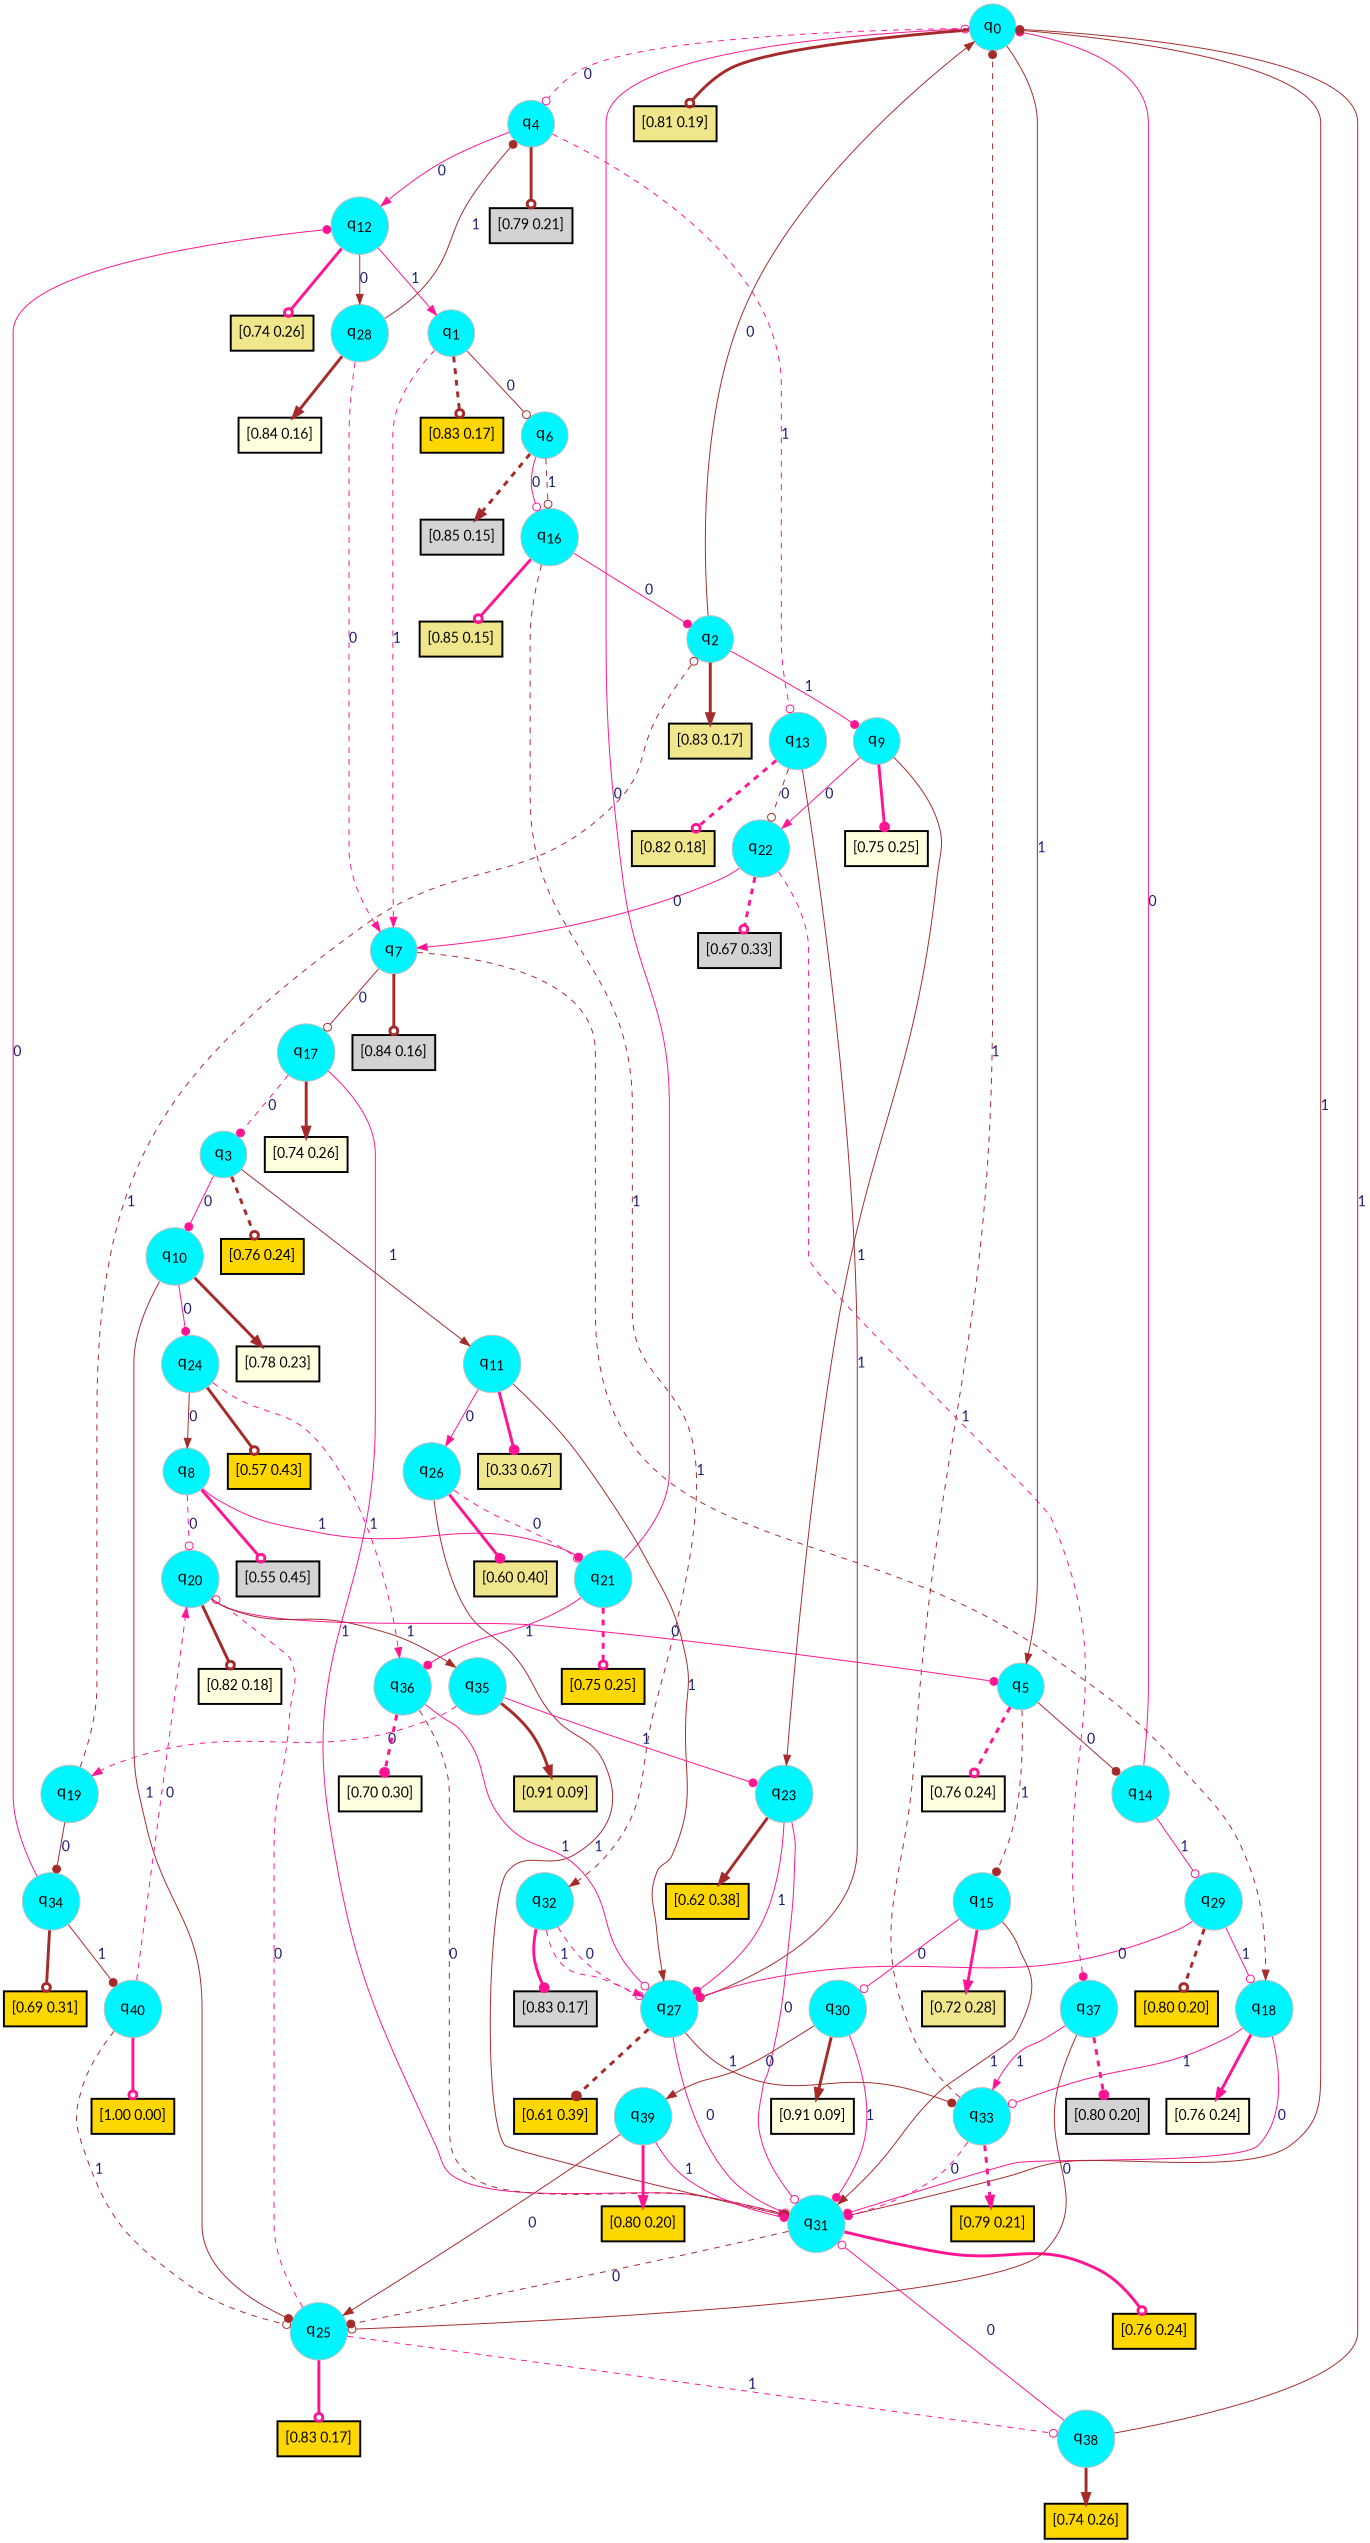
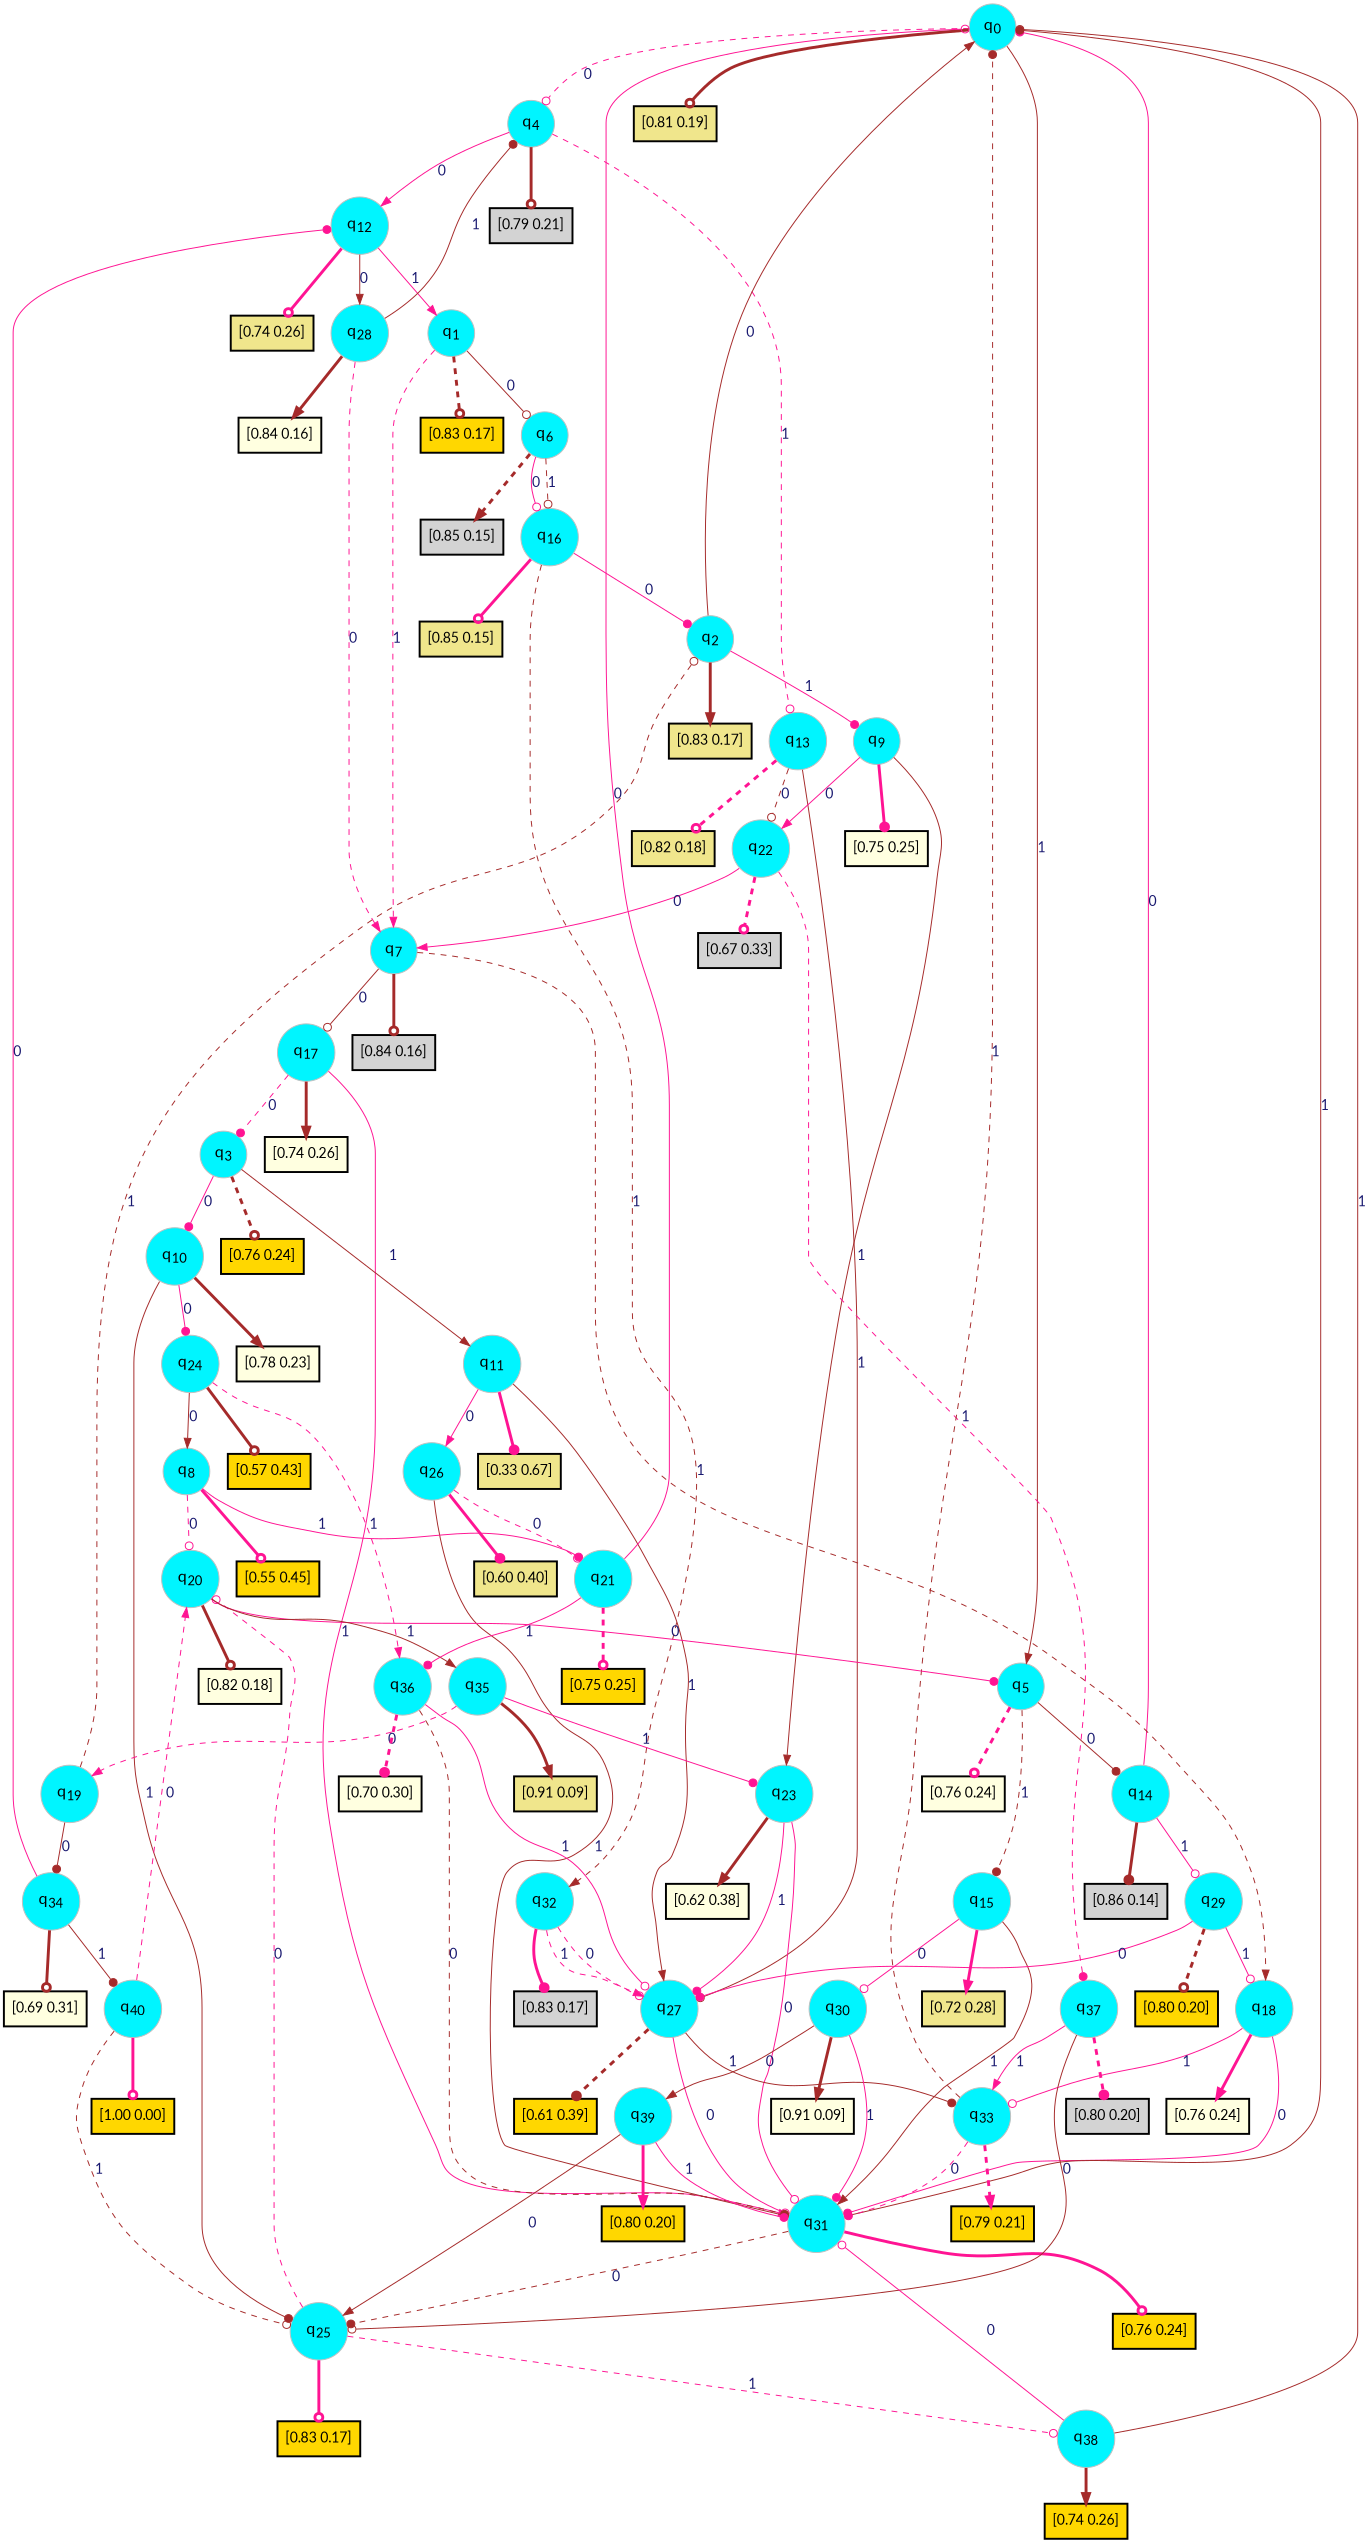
node "[0.55 0.45]": fillcolor lightgrey -> gold
node "[0.62 0.38]": fillcolor gold -> lightyellow
node "[0.86 0.14]": added
node "[0.69 0.31]": fillcolor gold -> lightyellow
